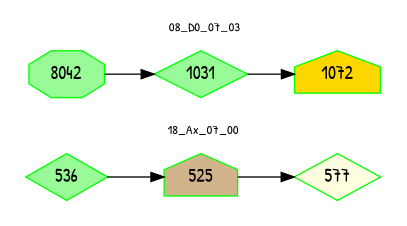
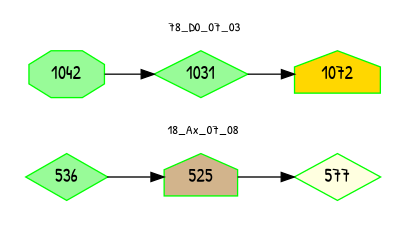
cluster "08_D0_07_03": label "08_D0_07_03" -> "78_D0_07_03"
node "8042": label "8042" -> "1042"
cluster "18_Ax_07_00": label "18_Ax_07_00" -> "18_Ax_07_08"
